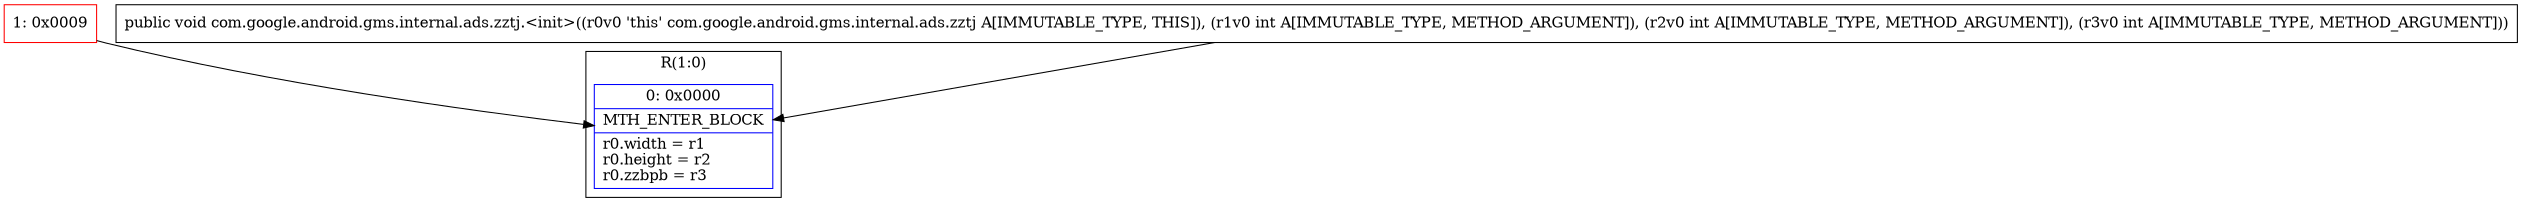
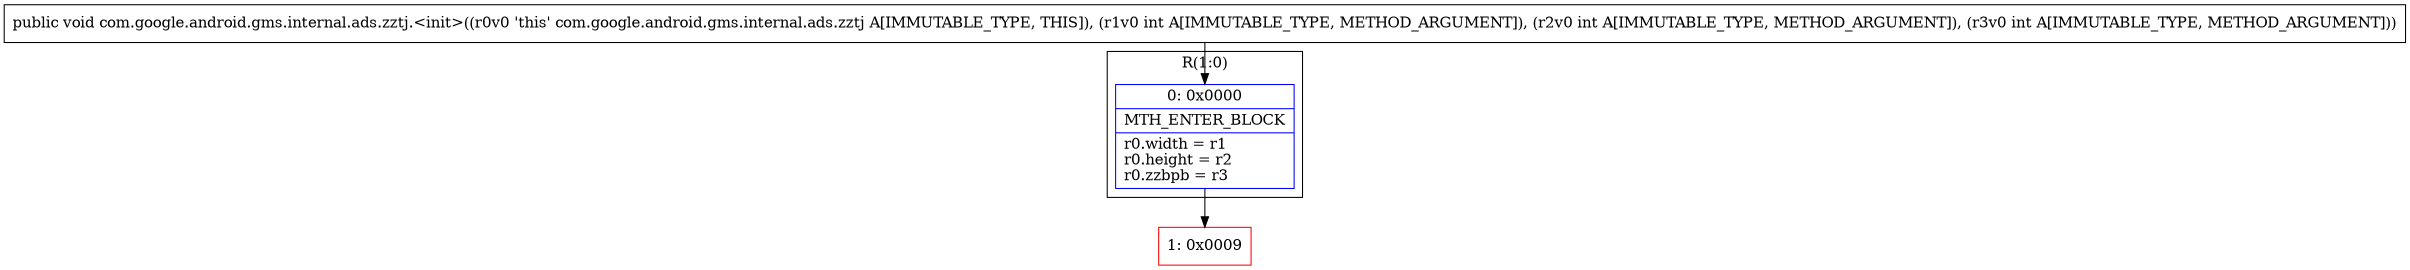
edge "1: 0x0009" -> "0: 0x0000": reversed
